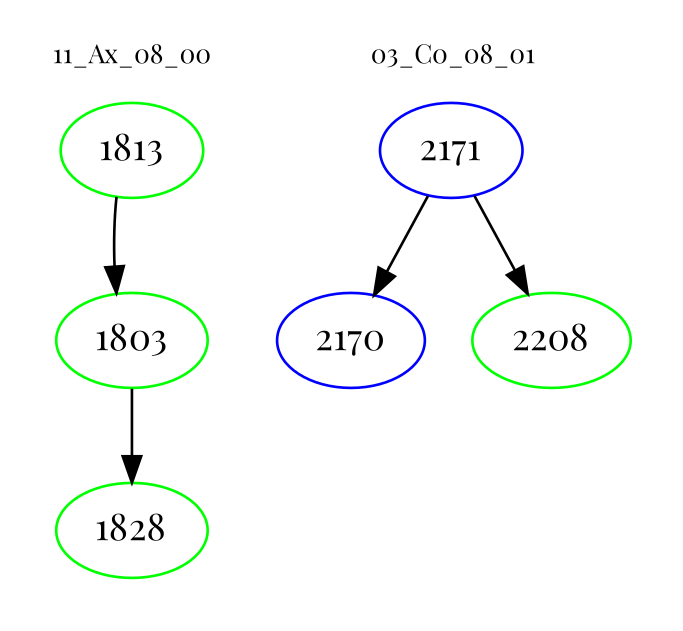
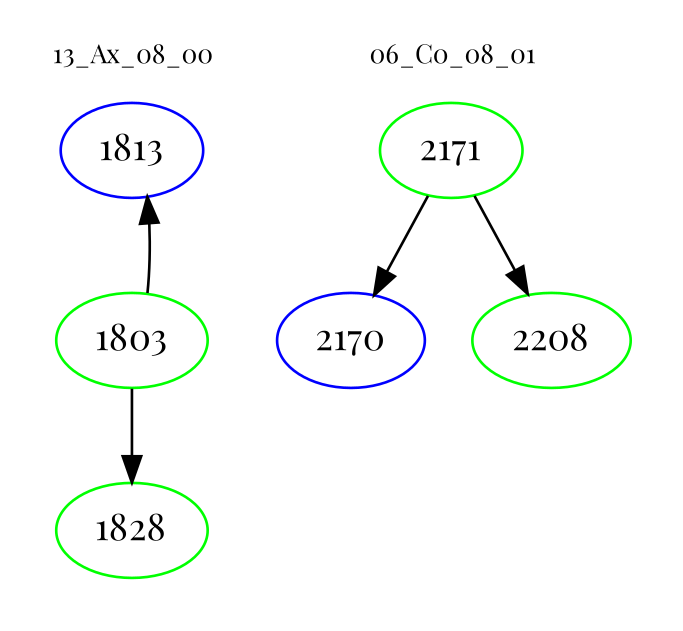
cluster "11_Ax_08_00": label "11_Ax_08_00" -> "13_Ax_08_00"
cluster "03_C0_08_01": label "03_C0_08_01" -> "06_C0_08_01"
node "1813": color green -> blue
node "2171": color blue -> green
edge "1813" -> "1803": reversed
